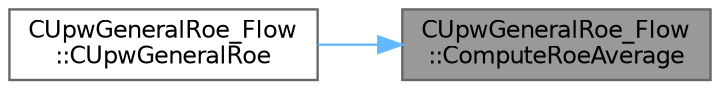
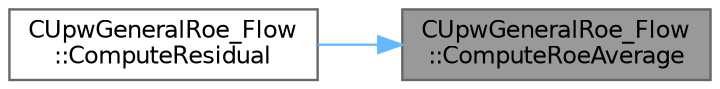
node "CUpwGeneralRoe_Flow ::CUpwGeneralRoe": label "CUpwGeneralRoe_Flow ::CUpwGeneralRoe" -> "CUpwGeneralRoe_Flow ::ComputeResidual"
